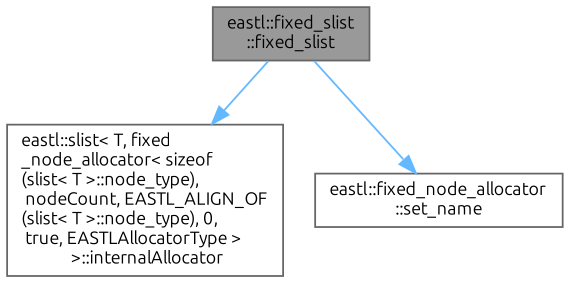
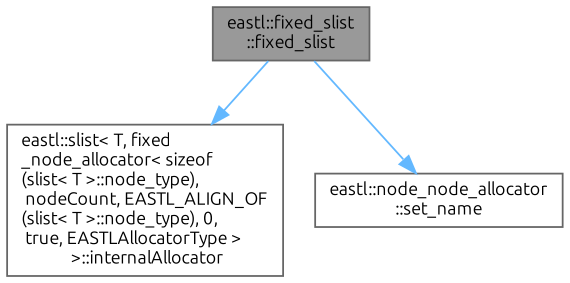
node "eastl::fixed_node_allocator ::set_name": label "eastl::fixed_node_allocator ::set_name" -> "eastl::node_node_allocator ::set_name"
